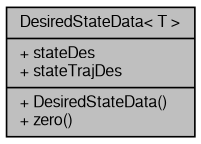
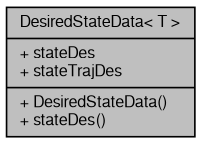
node "DesiredStateData< T >": text "+ zero()" -> "+ stateDes()"
